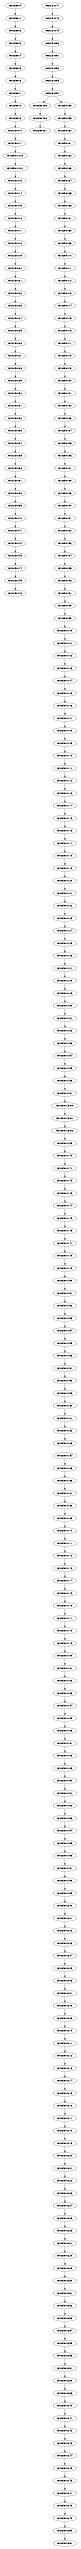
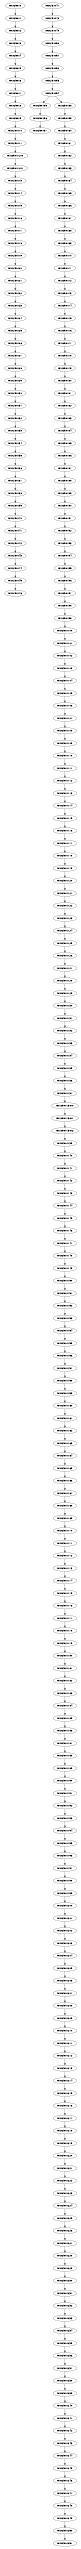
edge "test250_163" -> "test250_164": added
